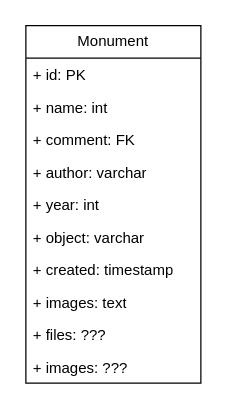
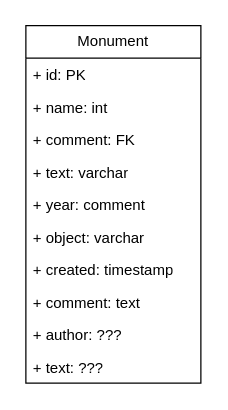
node "+ author: varchar": label "+ author: varchar" -> "+ text: varchar"
node "+ year: int": label "+ year: int" -> "+ year: comment"
node "+ images: text": label "+ images: text" -> "+ comment: text"
node "+ files: ???": label "+ files: ???" -> "+ author: ???"
node "+ images: ???": label "+ images: ???" -> "+ text: ???"
